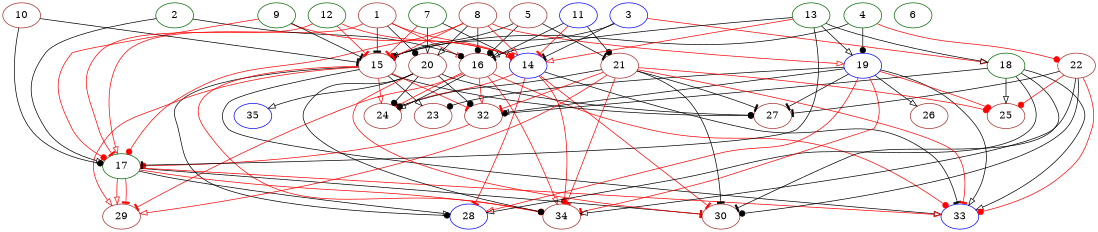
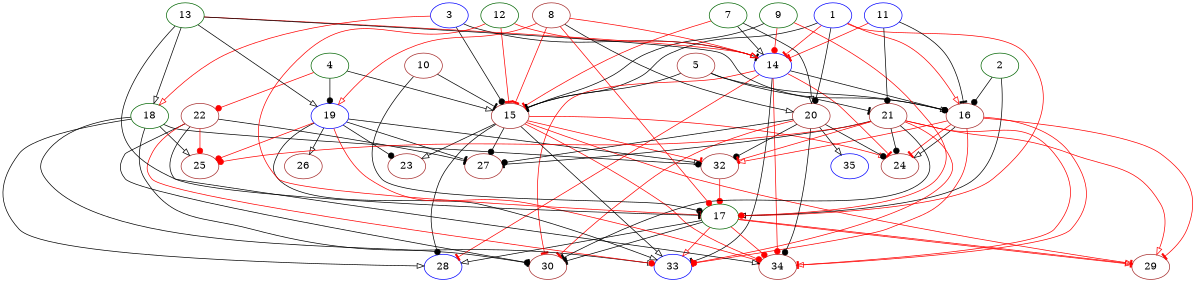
node "1": color brown -> blue
node "6": removed
edge "8" -> "16": now "14" -> "16"
edge "19" -> "28": removed
